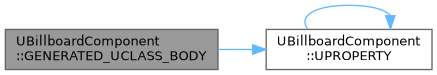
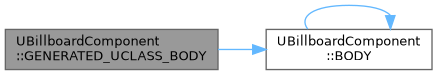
node "UBillboardComponent ::UPROPERTY": label "UBillboardComponent ::UPROPERTY" -> "UBillboardComponent ::BODY"
